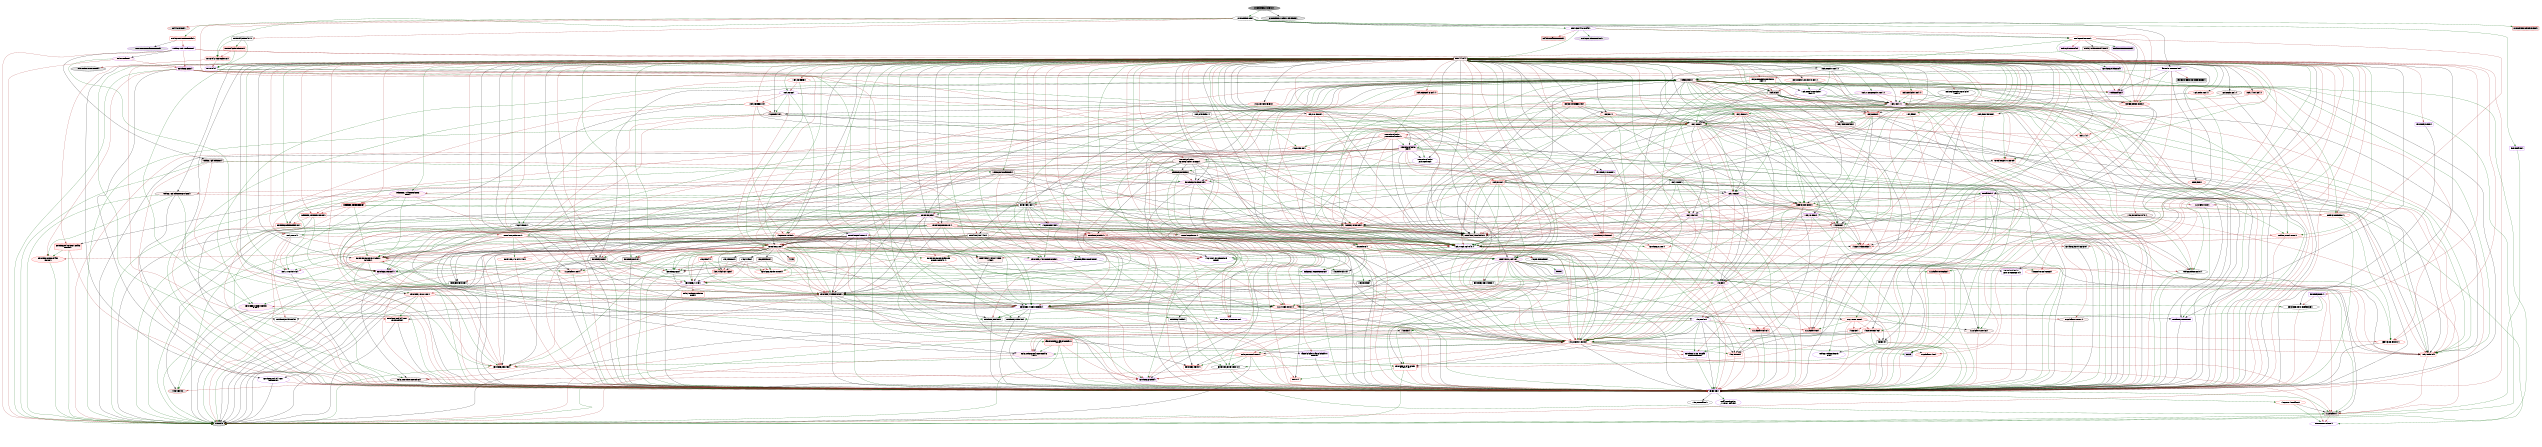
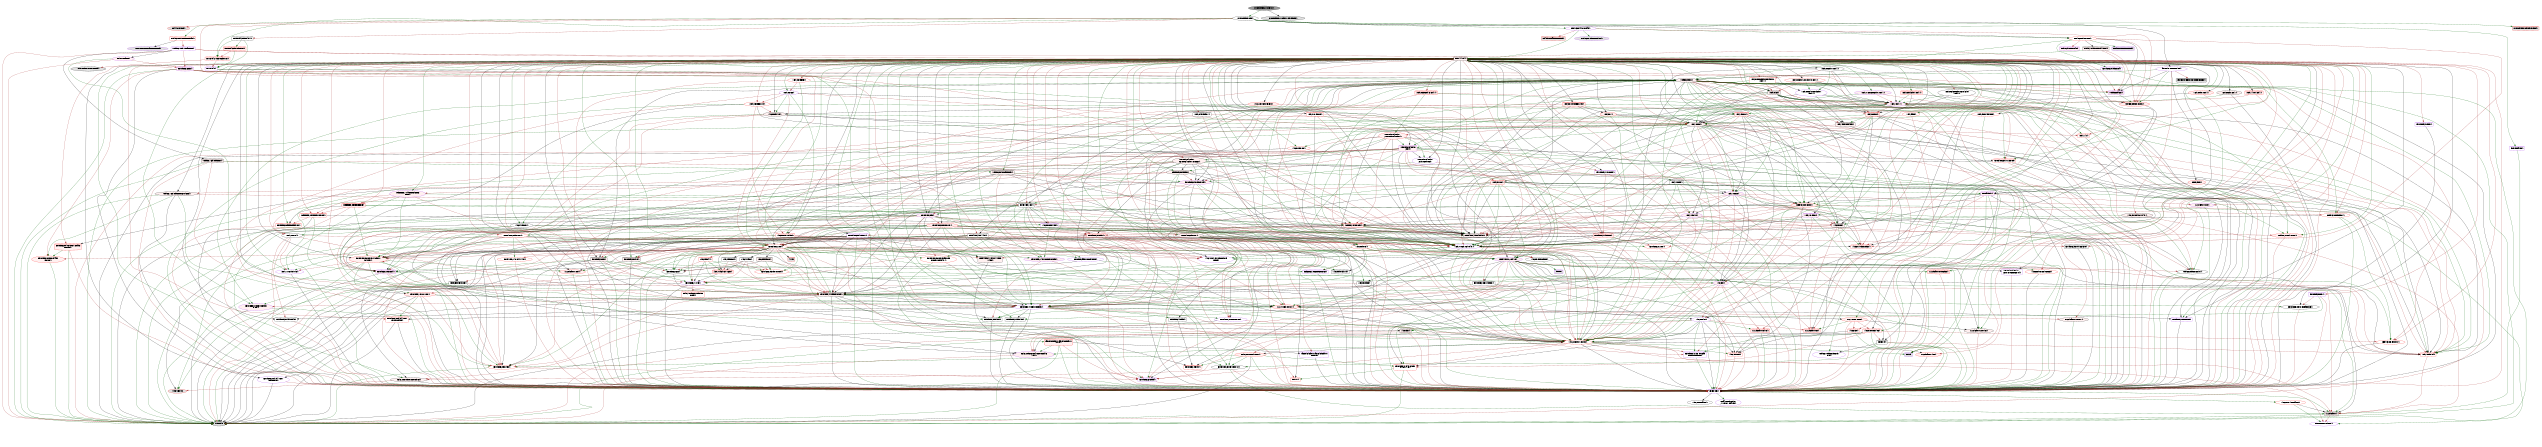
edge "Serialization/Archive.h" -> "String/FormatStringSan.h": now "Serialization/Archive.h" -> "Misc/AssertionMacros.h"
